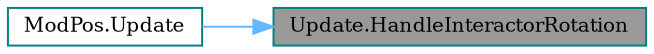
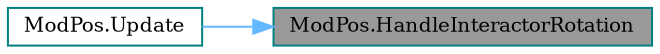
node "Update.HandleInteractorRotation": label "Update.HandleInteractorRotation" -> "ModPos.HandleInteractorRotation"
